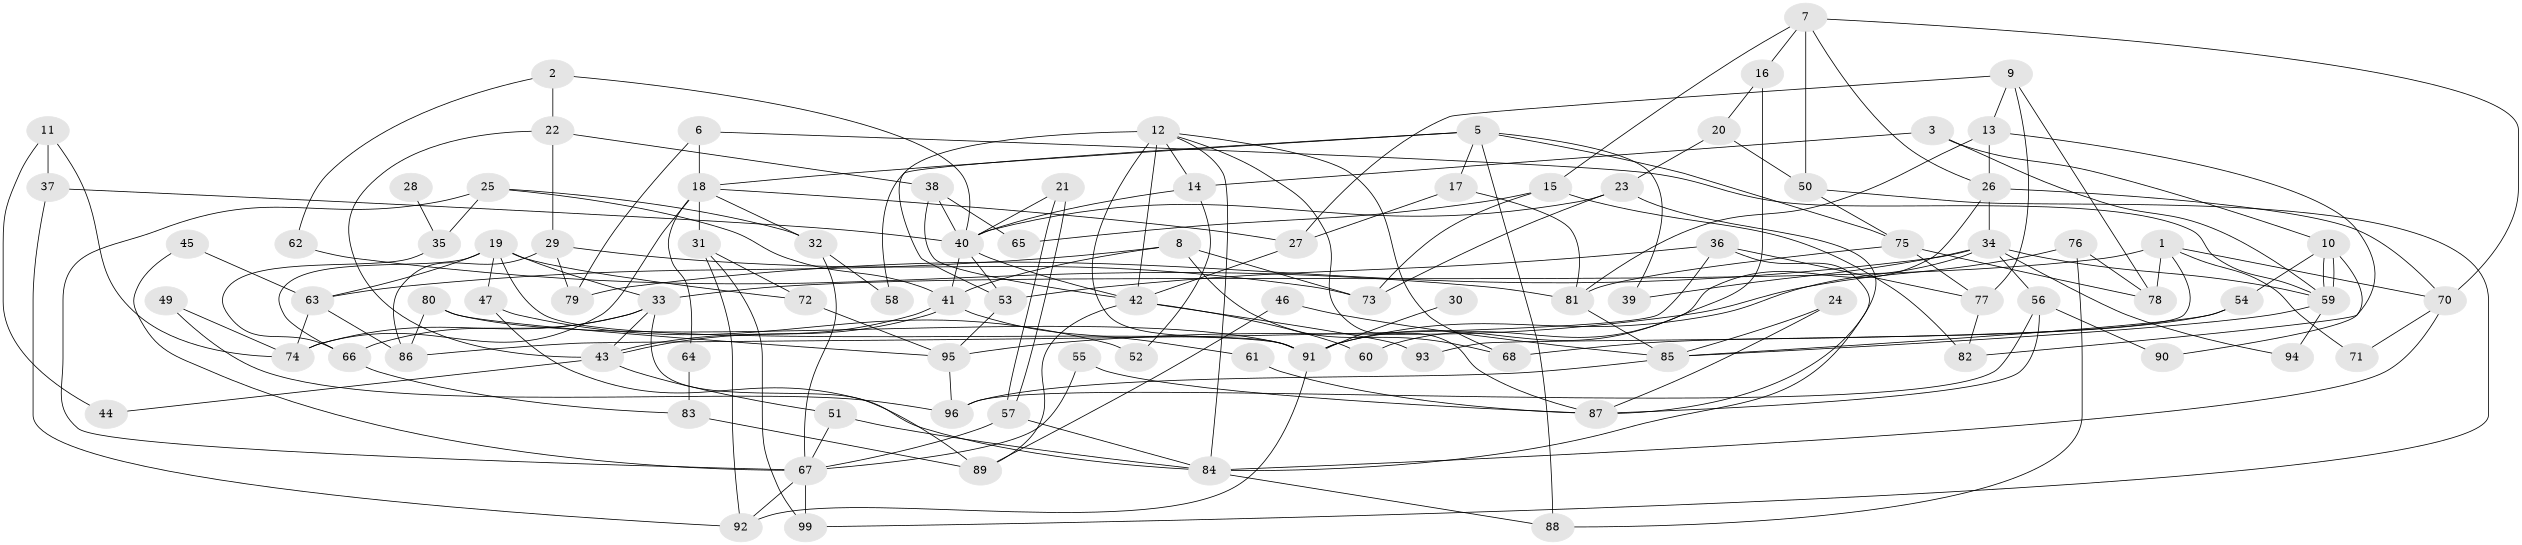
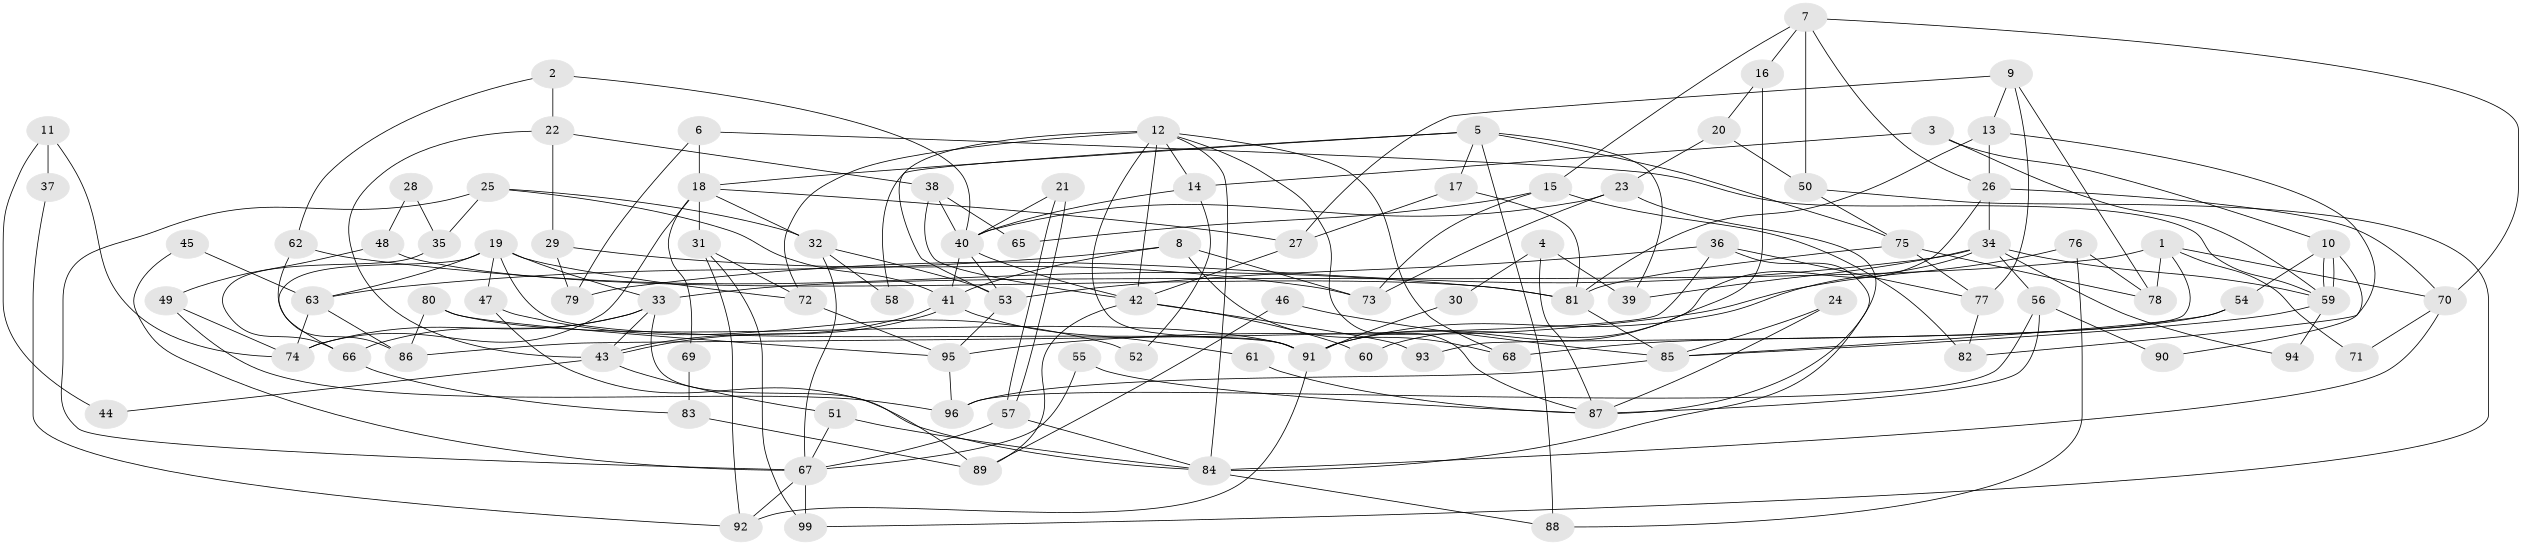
edge "12" -- "72": added
edge "37" -- "40": removed
node "48": added
node "4": added
edge "29" -- "86": now "62" -- "86"
edge "32" -- "53": added
node "64": label "64" -> "69"
